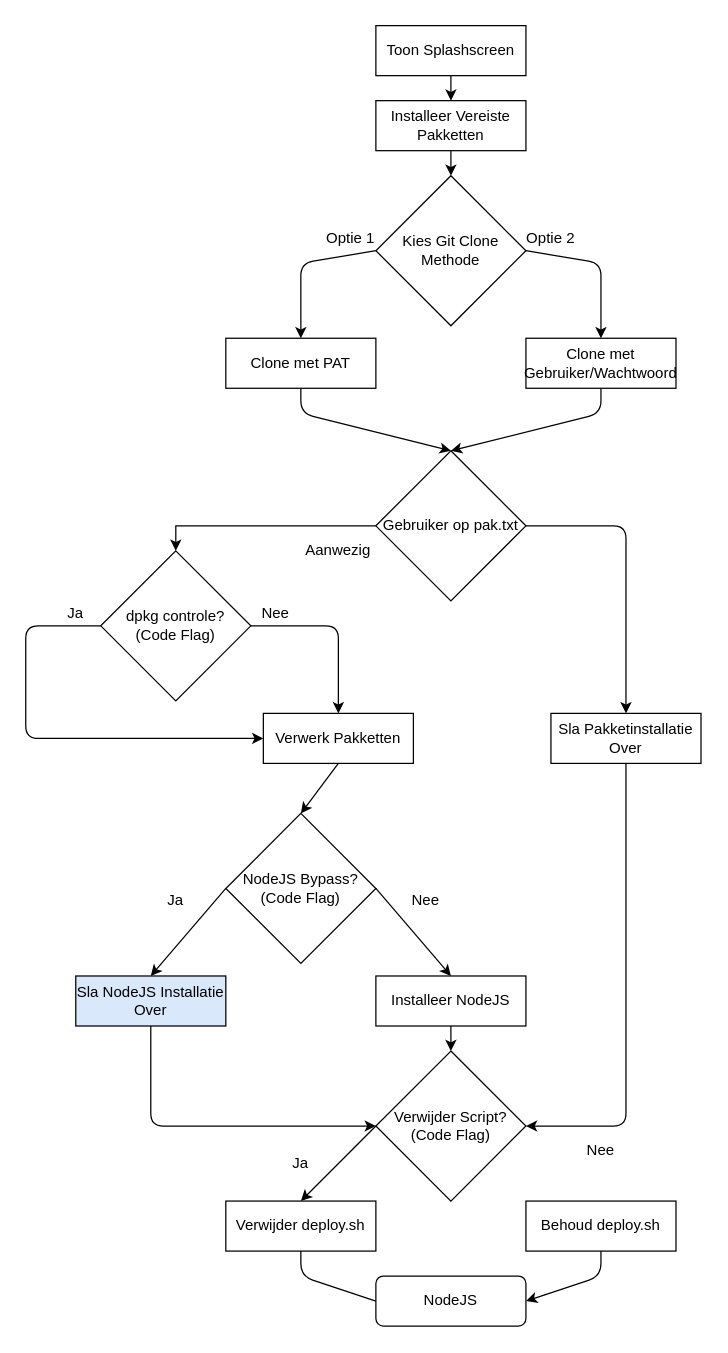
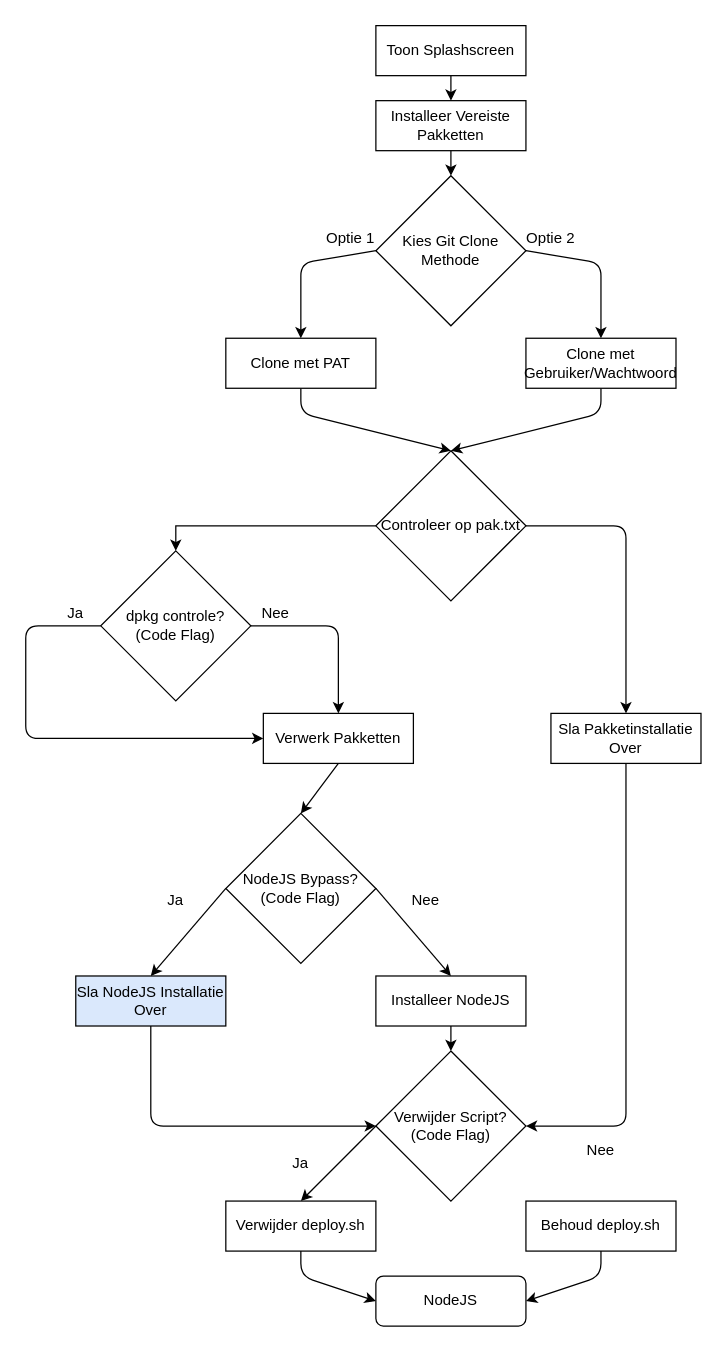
node "Gebruiker op pak.txt": label "Gebruiker op pak.txt" -> "Controleer op pak.txt"
node "Aanwezig": removed
edge "Verwijder deploy.sh" -- "NodeJS": arrowhead none -> classic
